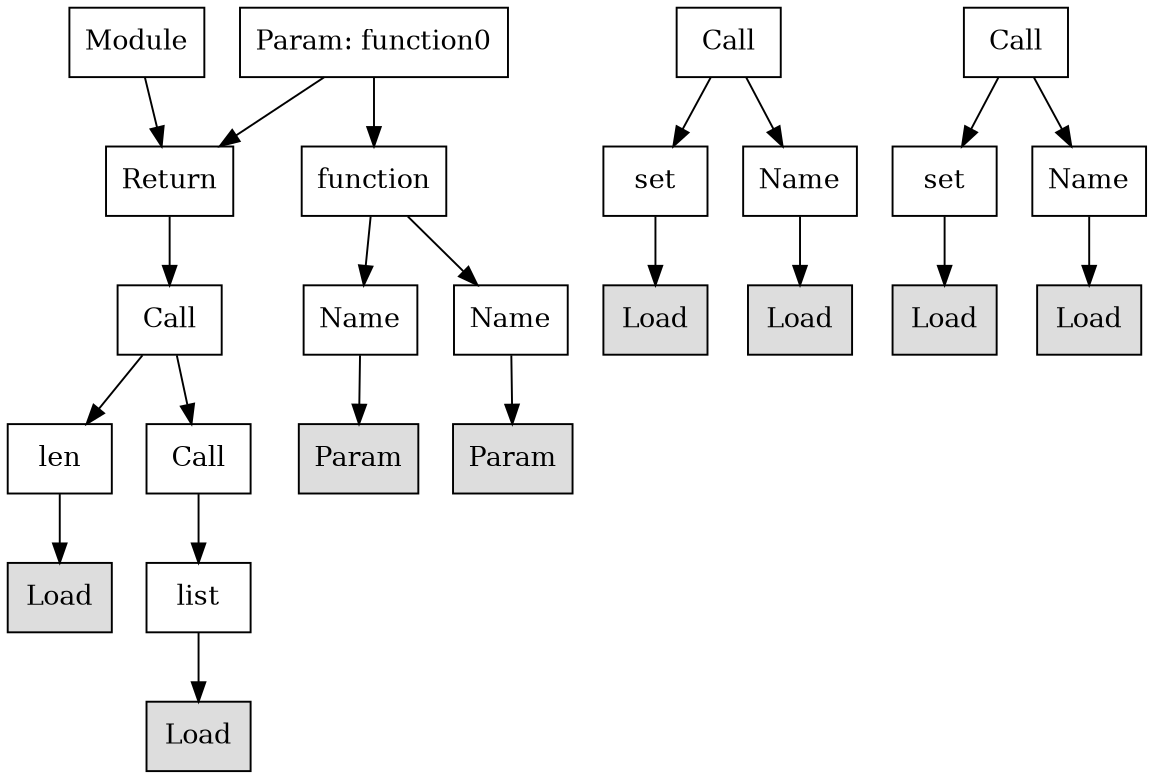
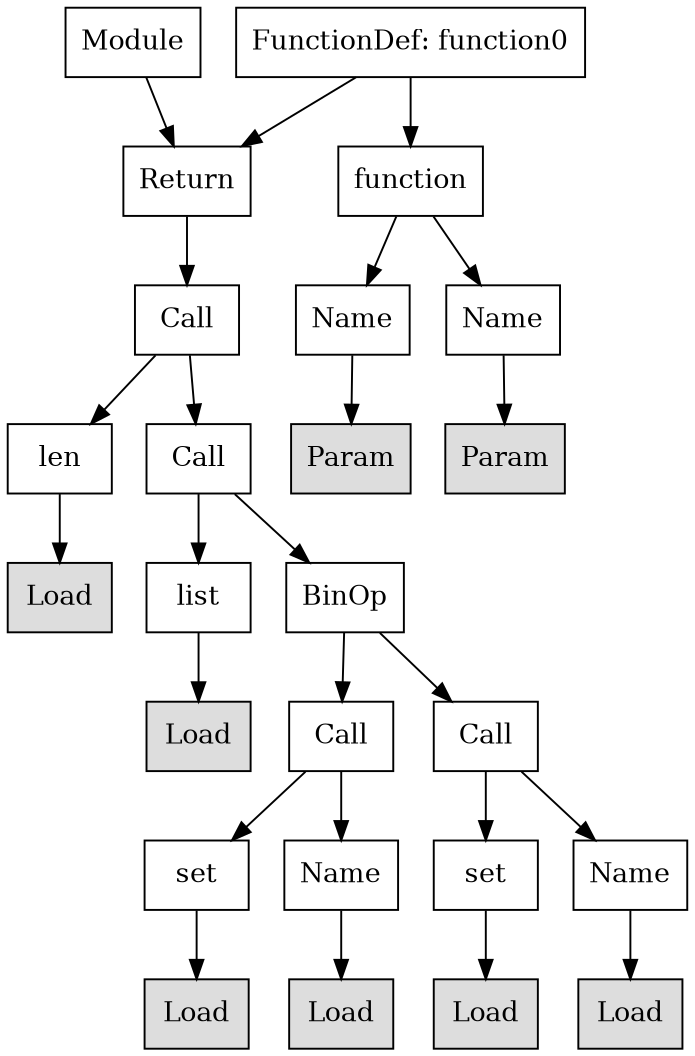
node "Param: function0": label "Param: function0" -> "FunctionDef: function0"
node "BinOp": added
